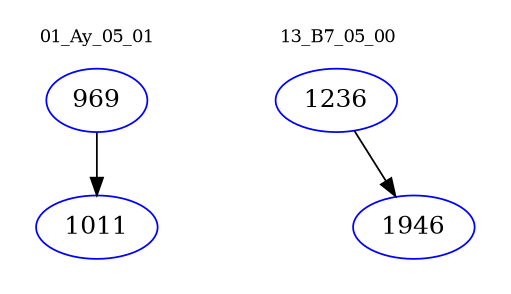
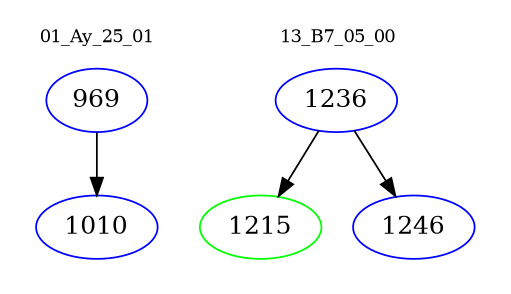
cluster "01_Ay_05_01": label "01_Ay_05_01" -> "01_Ay_25_01"
node "1011": label "1011" -> "1010"
node "1215": added
node "1946": label "1946" -> "1246"
